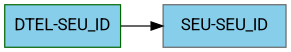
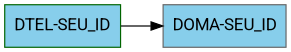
node "SEU-SEU_ID": label "SEU-SEU_ID" -> "DOMA-SEU_ID"
